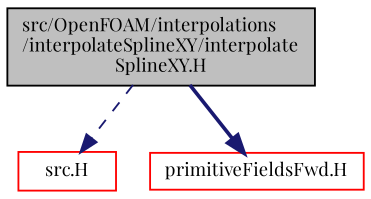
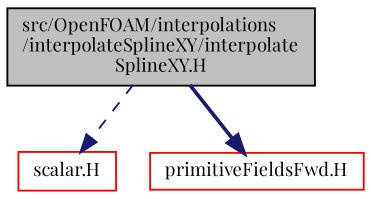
node "src.H": label "src.H" -> "scalar.H"
